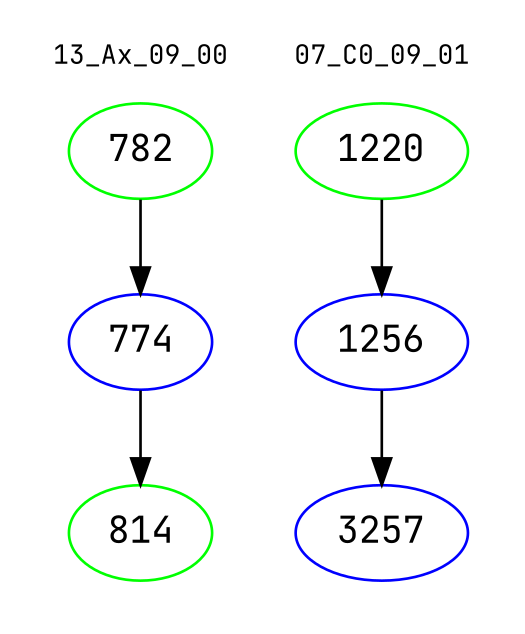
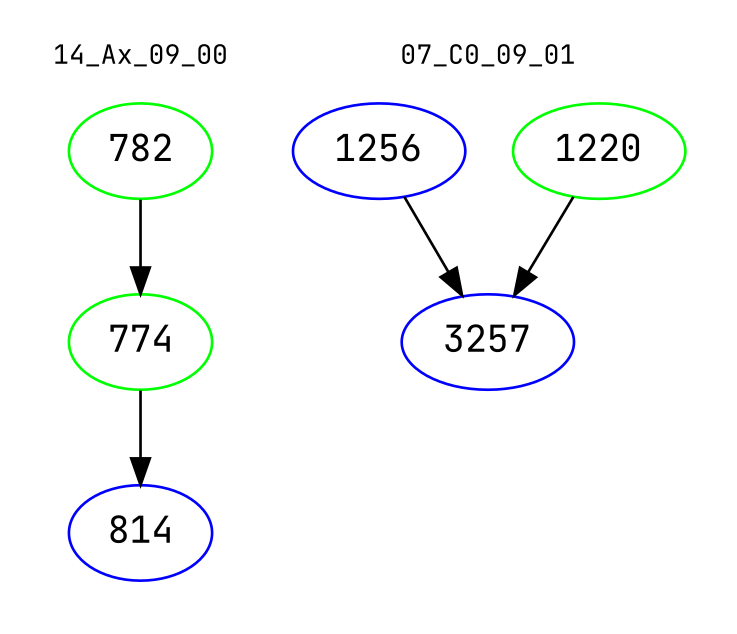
cluster "13_Ax_09_00": label "13_Ax_09_00" -> "14_Ax_09_00"
edge "1220" -> "1256": now "1220" -> "3257"
node "774": color blue -> green
node "814": color green -> blue
